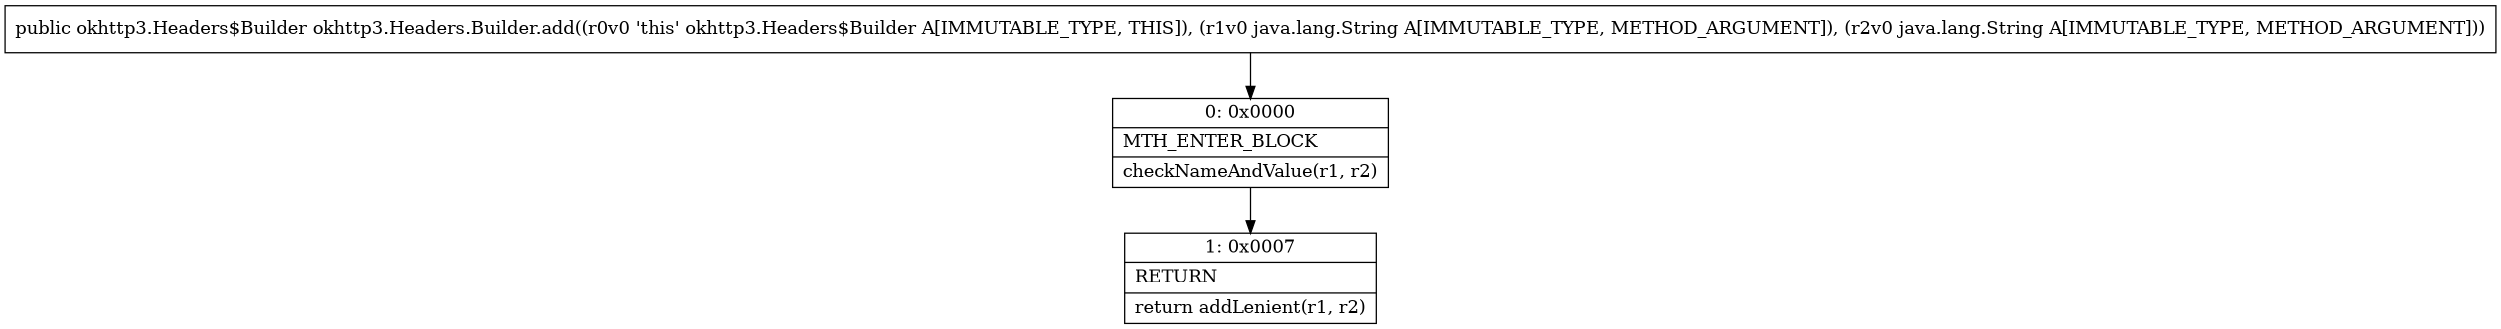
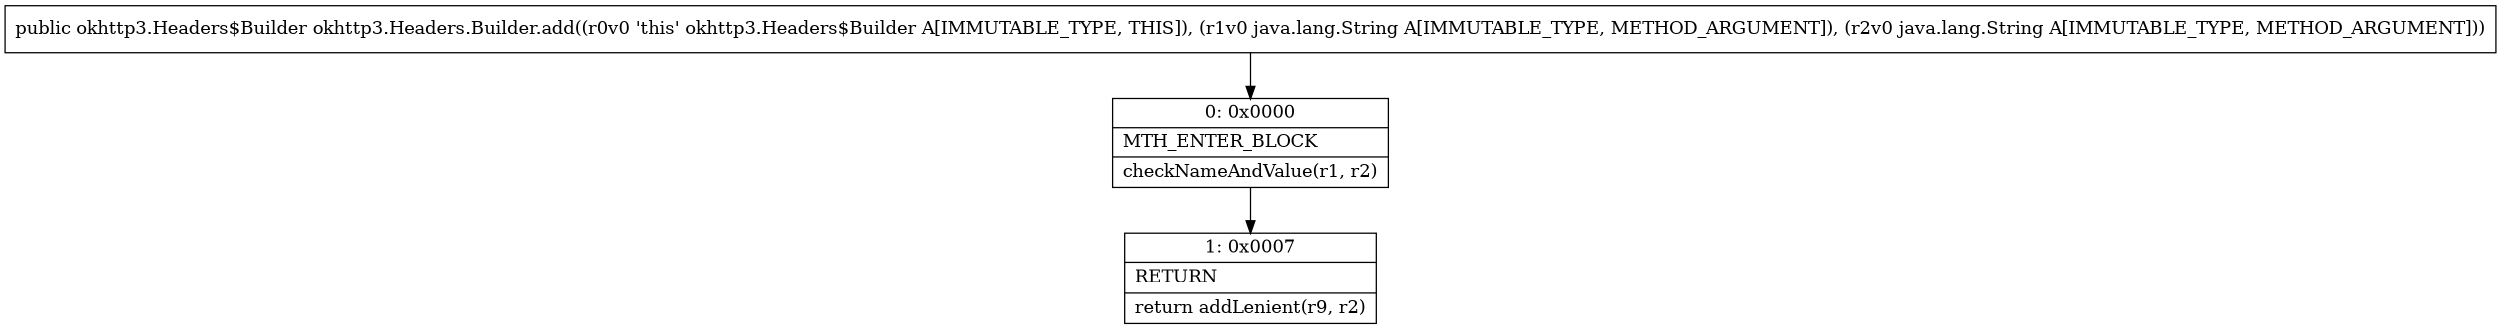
node "1: 0x0007": text "return addLenient(r1, r2)" -> "return addLenient(r9, r2)"
